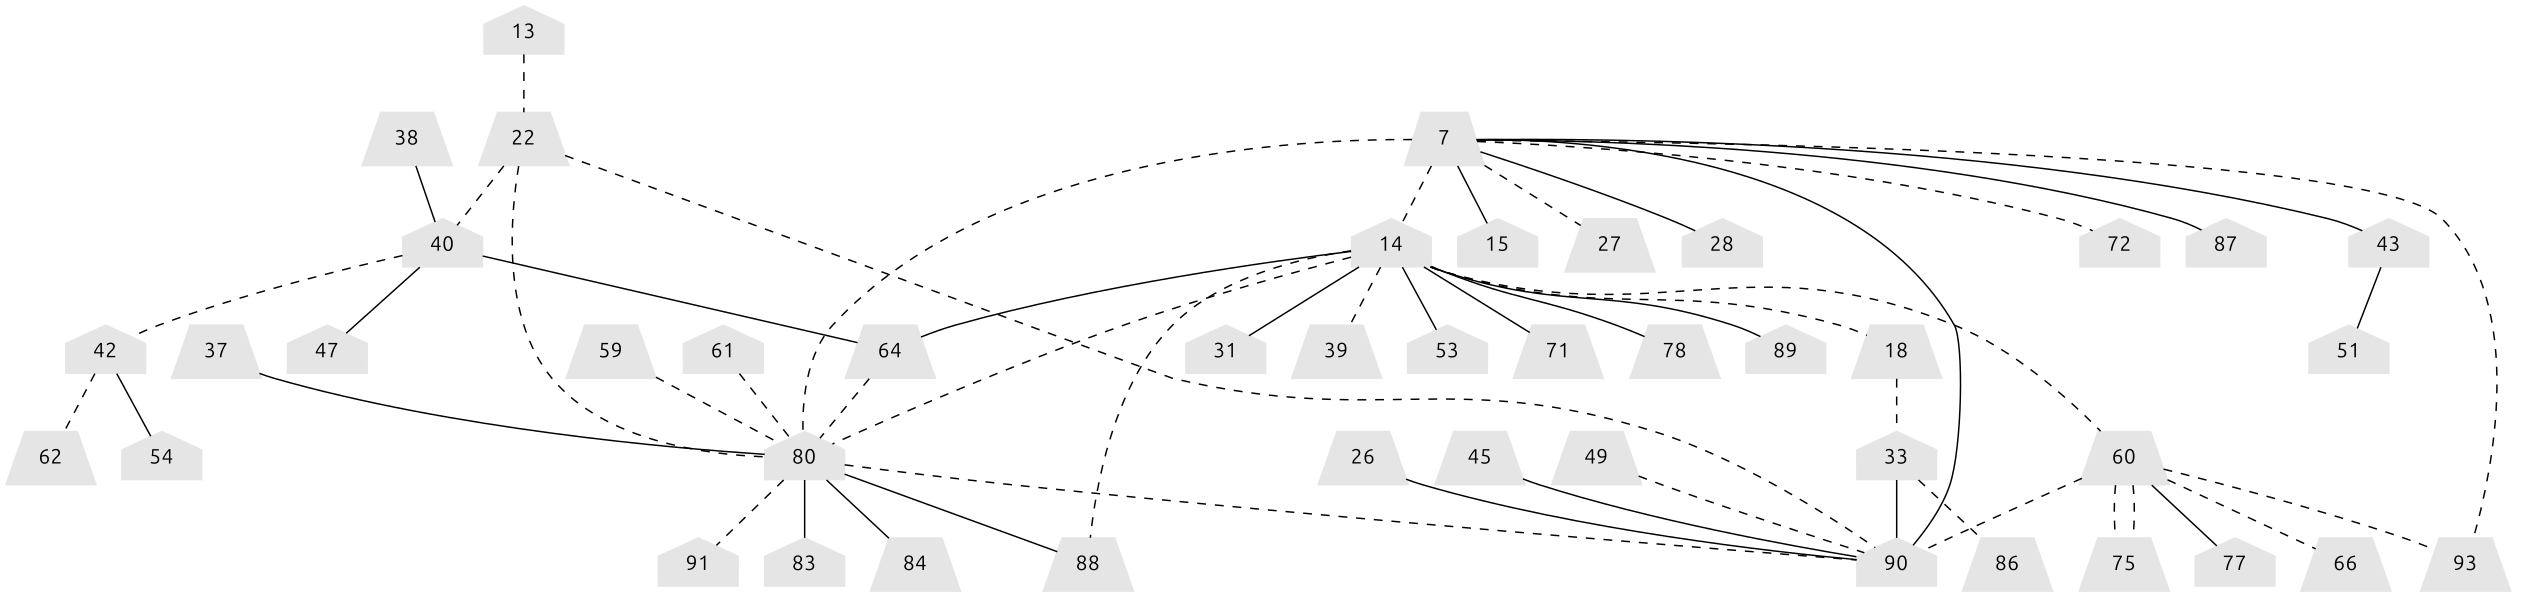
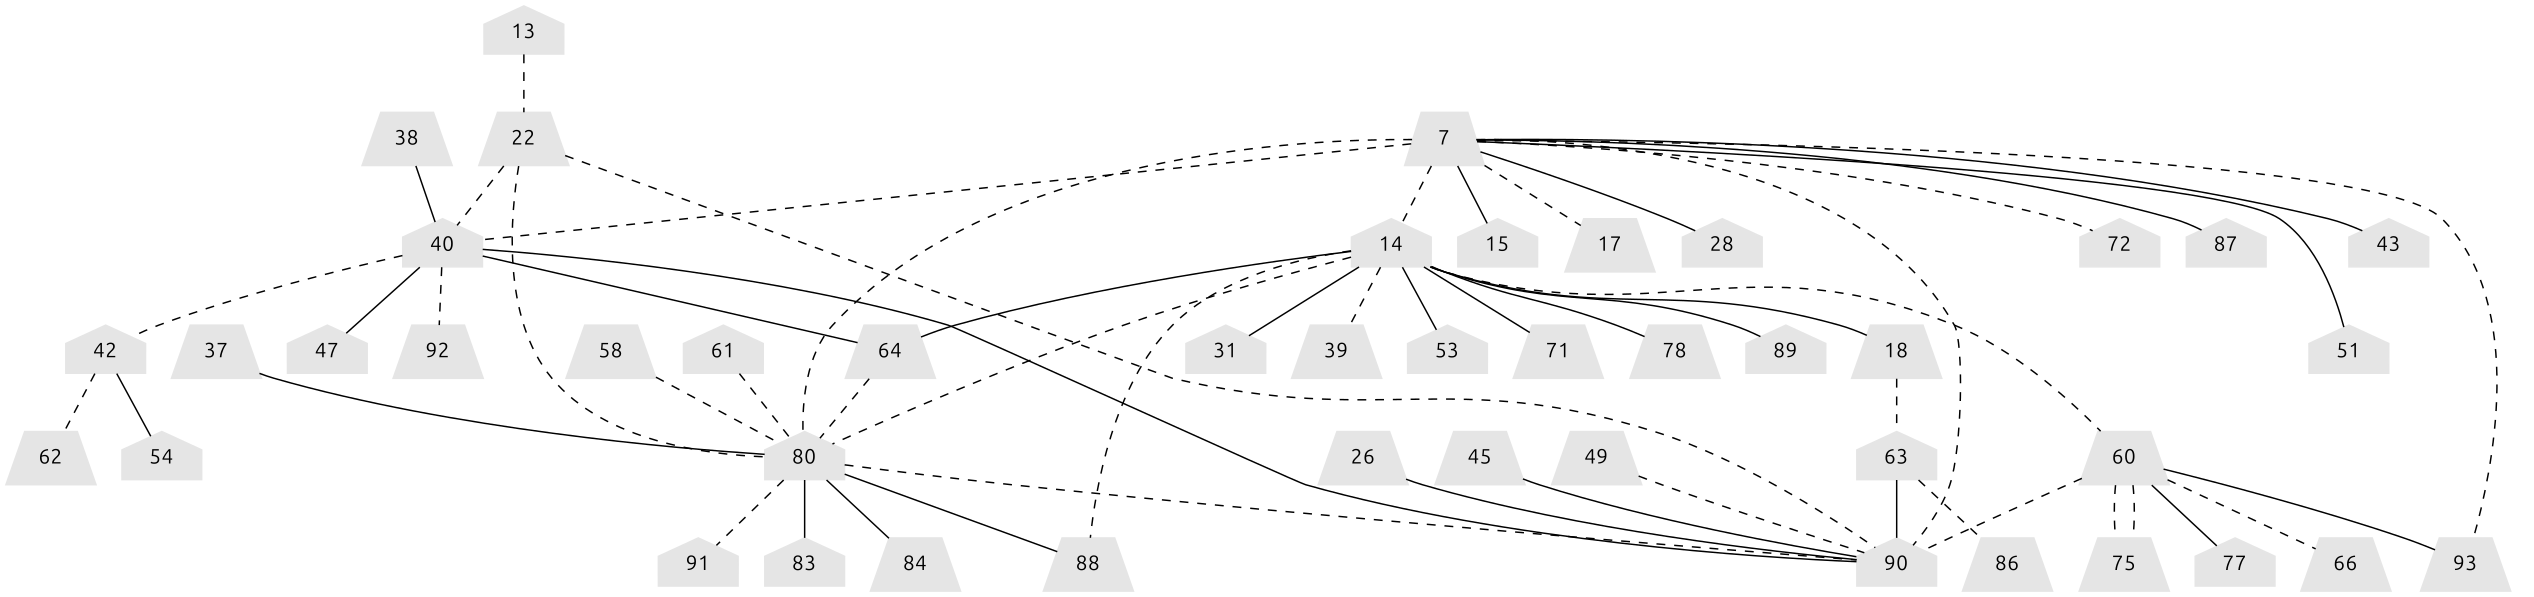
edge "7" -- "40": added
edge "7" -- "90": style solid -> dashed
node "27": label "27" -> "17"
edge "43" -- "51": now "7" -- "51"
edge "14" -- "18": style dashed -> solid
node "92": added
node "59": label "59" -> "58"
edge "40" -- "90": added
node "33": label "33" -> "63"
edge "60" -- "93": style dashed -> solid
